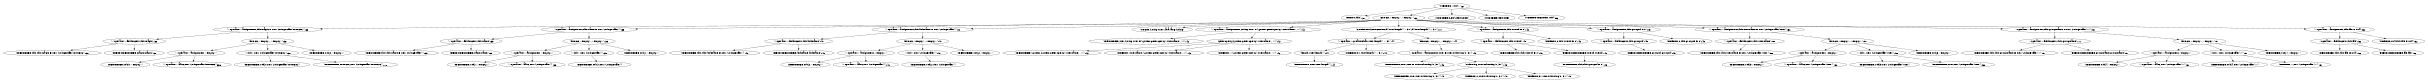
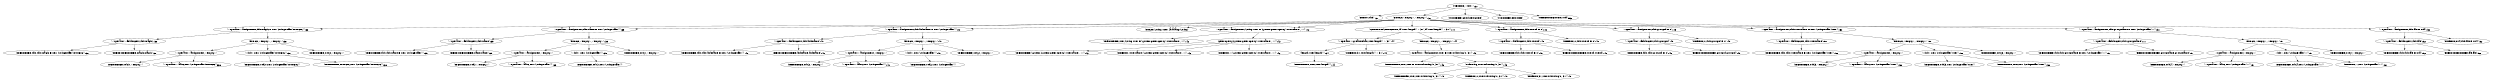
node "(length,user.length())": text "144" -> "134"
edge "(FIELD_IDENTIFIER,userId,userId)" -> "(IDENTIFIER,this,this.groupId = 0)": now "(<operator>.fieldAccess,this.groupId)" -> "(IDENTIFIER,this,this.groupId = 0)"
node "(IDENTIFIER,TMAGIC,new StringBuffer(TMAGIC))": text "178" -> "138"
